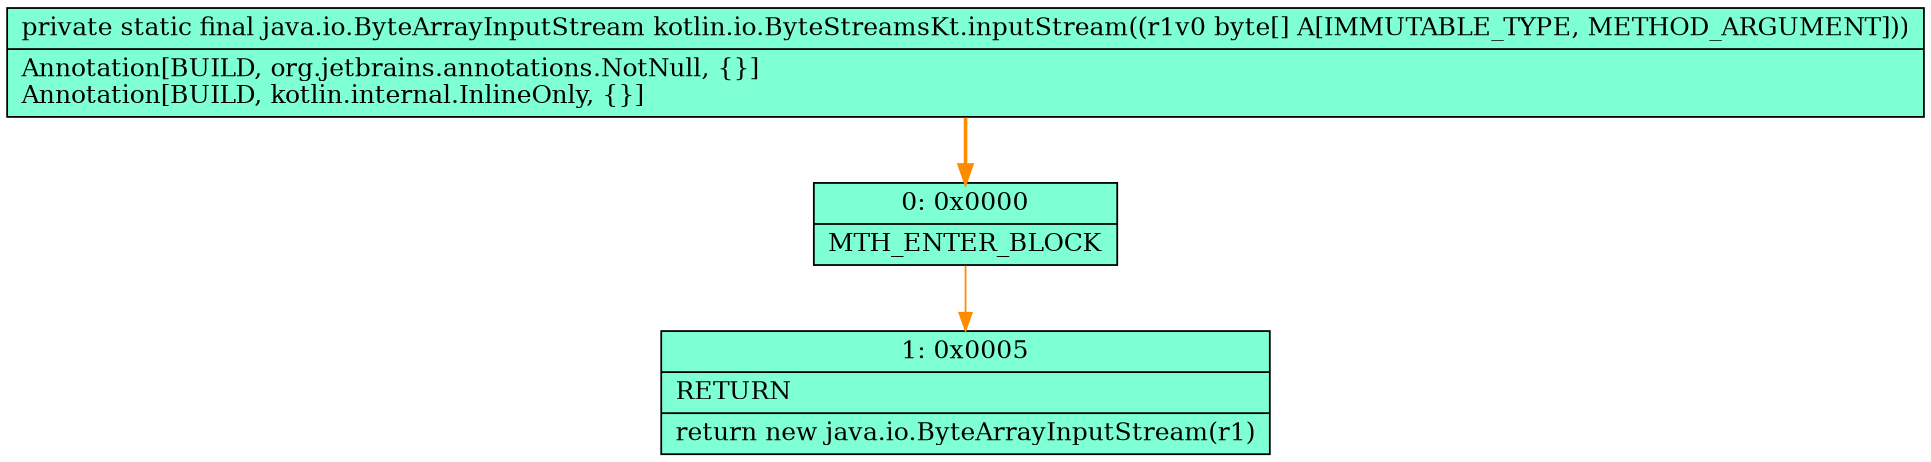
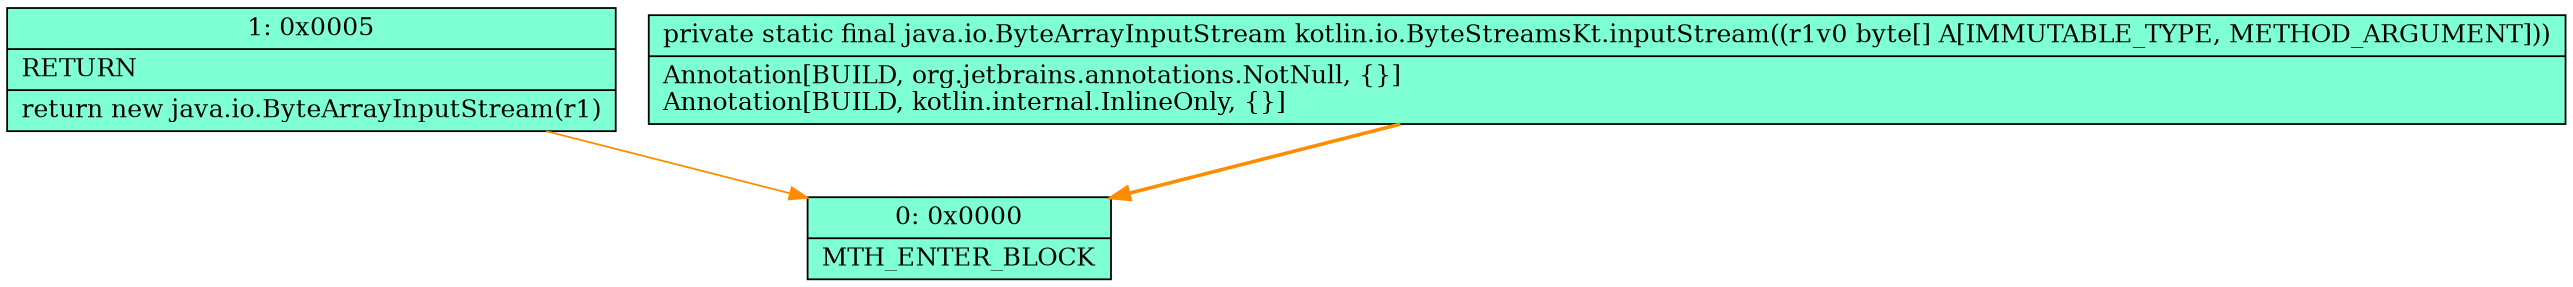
edge "0: 0x0000" -> "1: 0x0005": reversed
